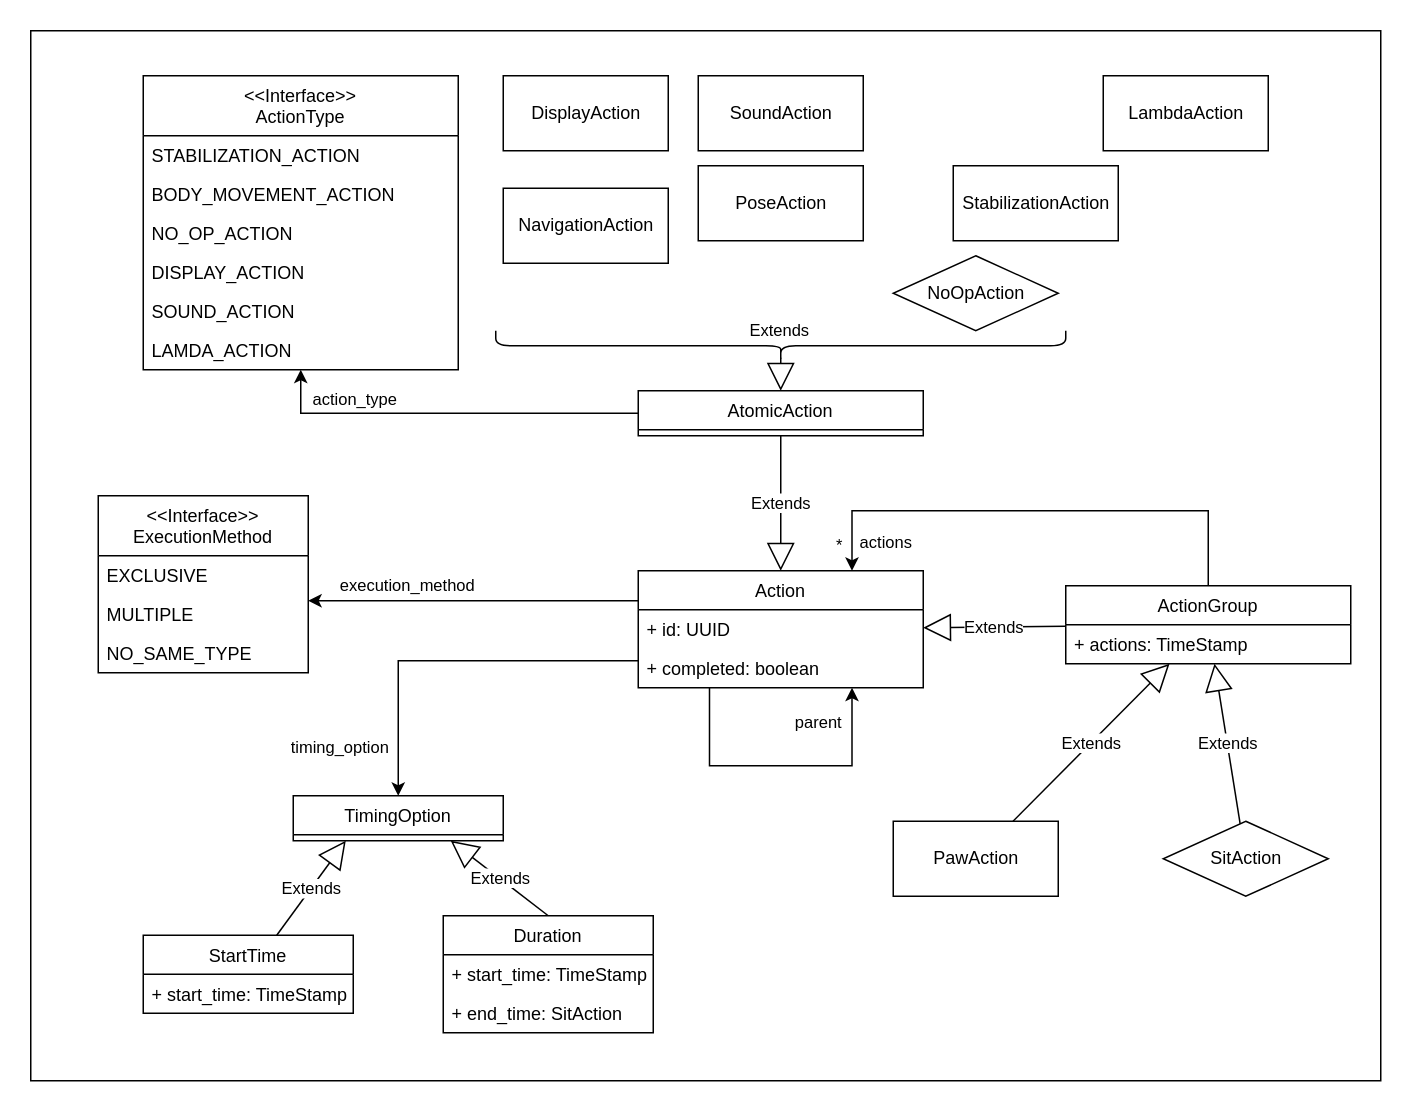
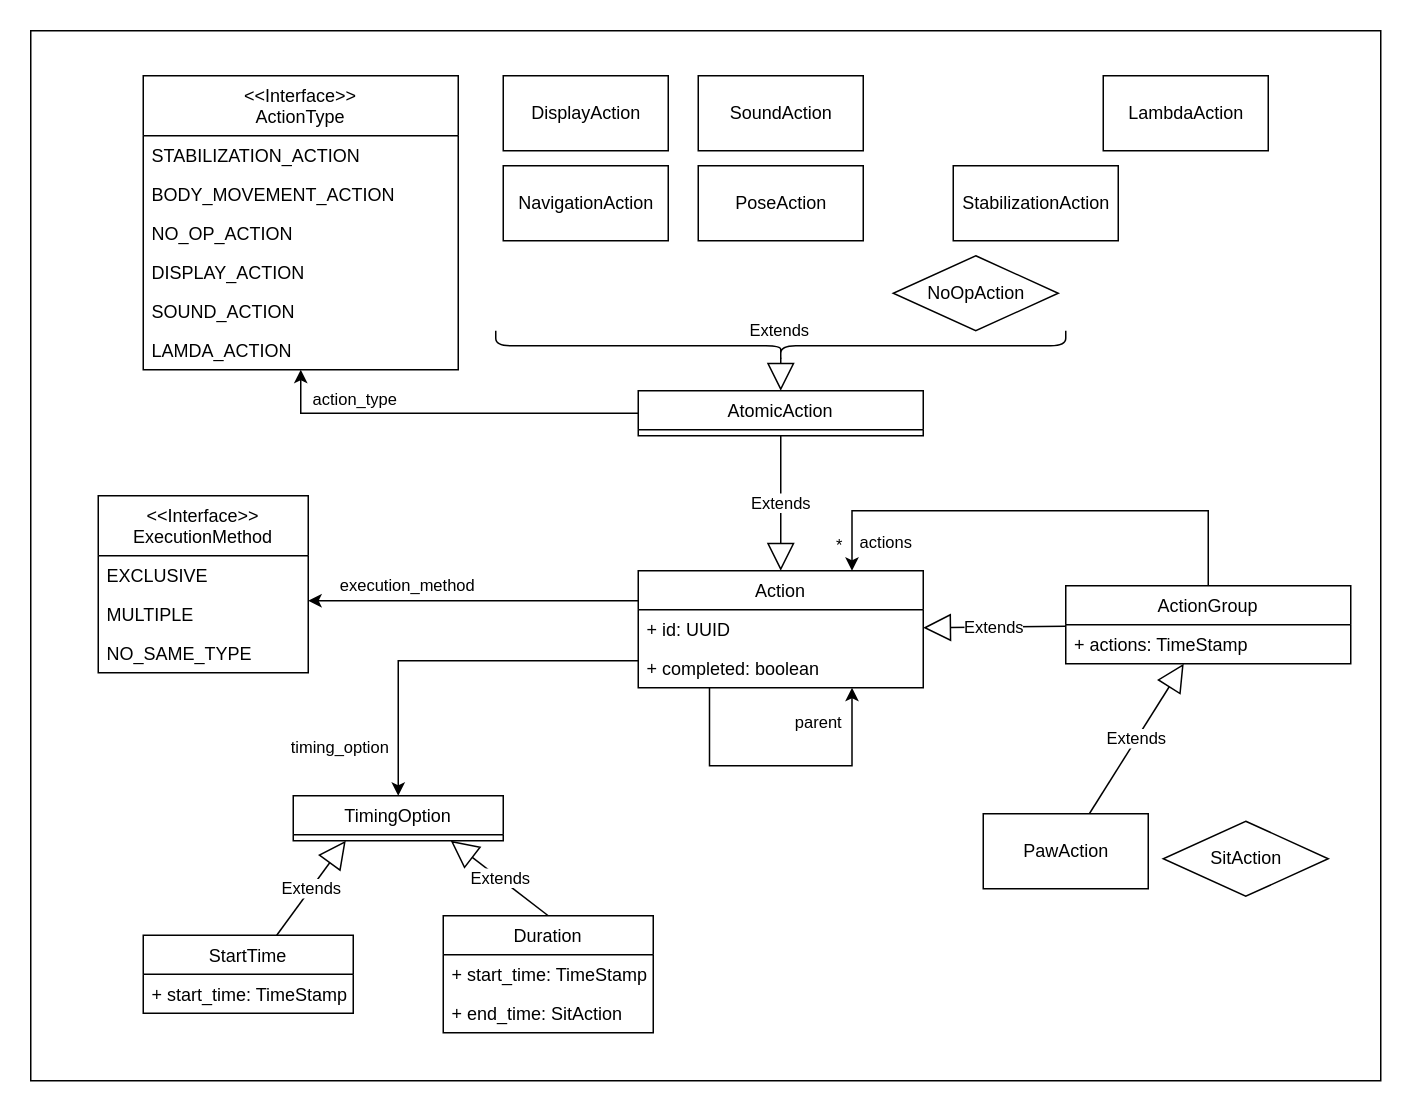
node "NavigationAction": moved (586, 226) -> (586, 203)
edge "SitAction" -> "ActionGroup": removed, label "Extends"
node "PawAction": moved (976, 859) -> (1066, 851)
